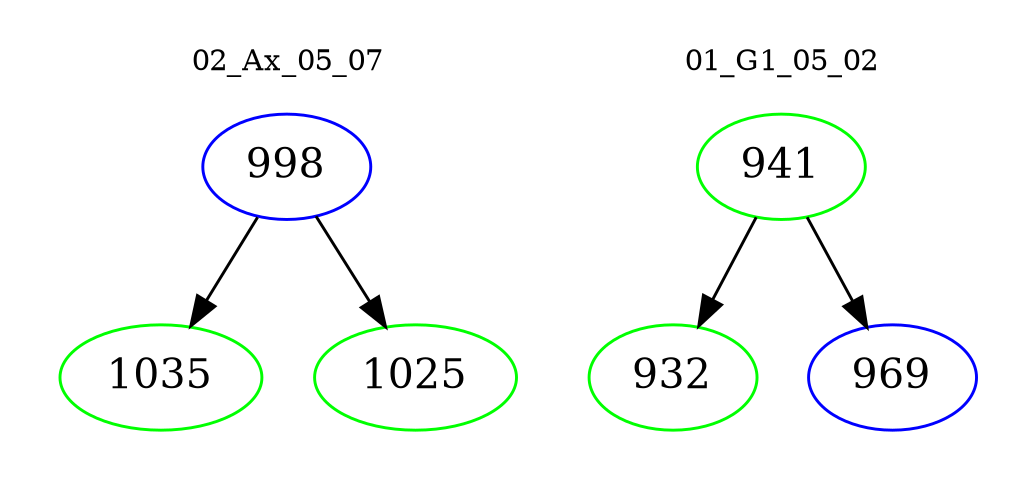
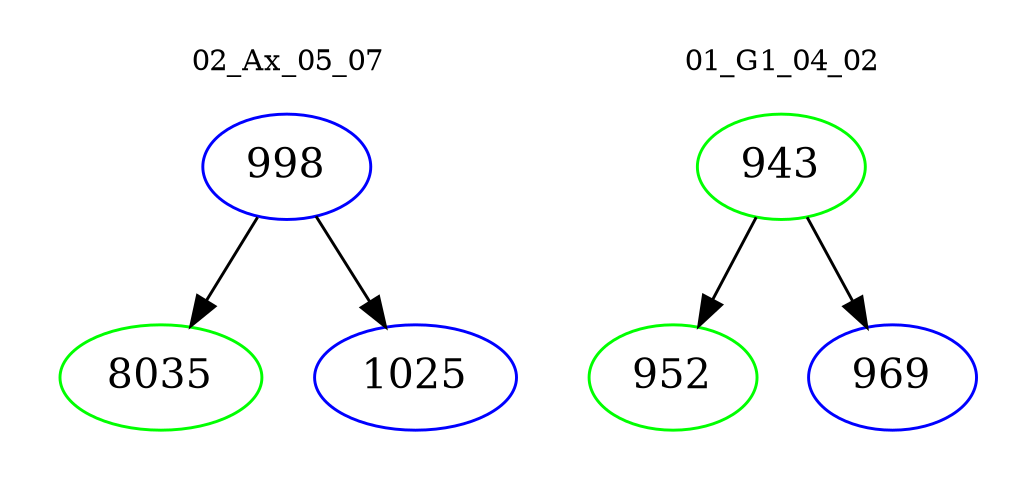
cluster "01_G1_05_02": label "01_G1_05_02" -> "01_G1_04_02"
node "941": label "941" -> "943"
node "1035": label "1035" -> "8035"
node "1025": color green -> blue
node "932": label "932" -> "952"
